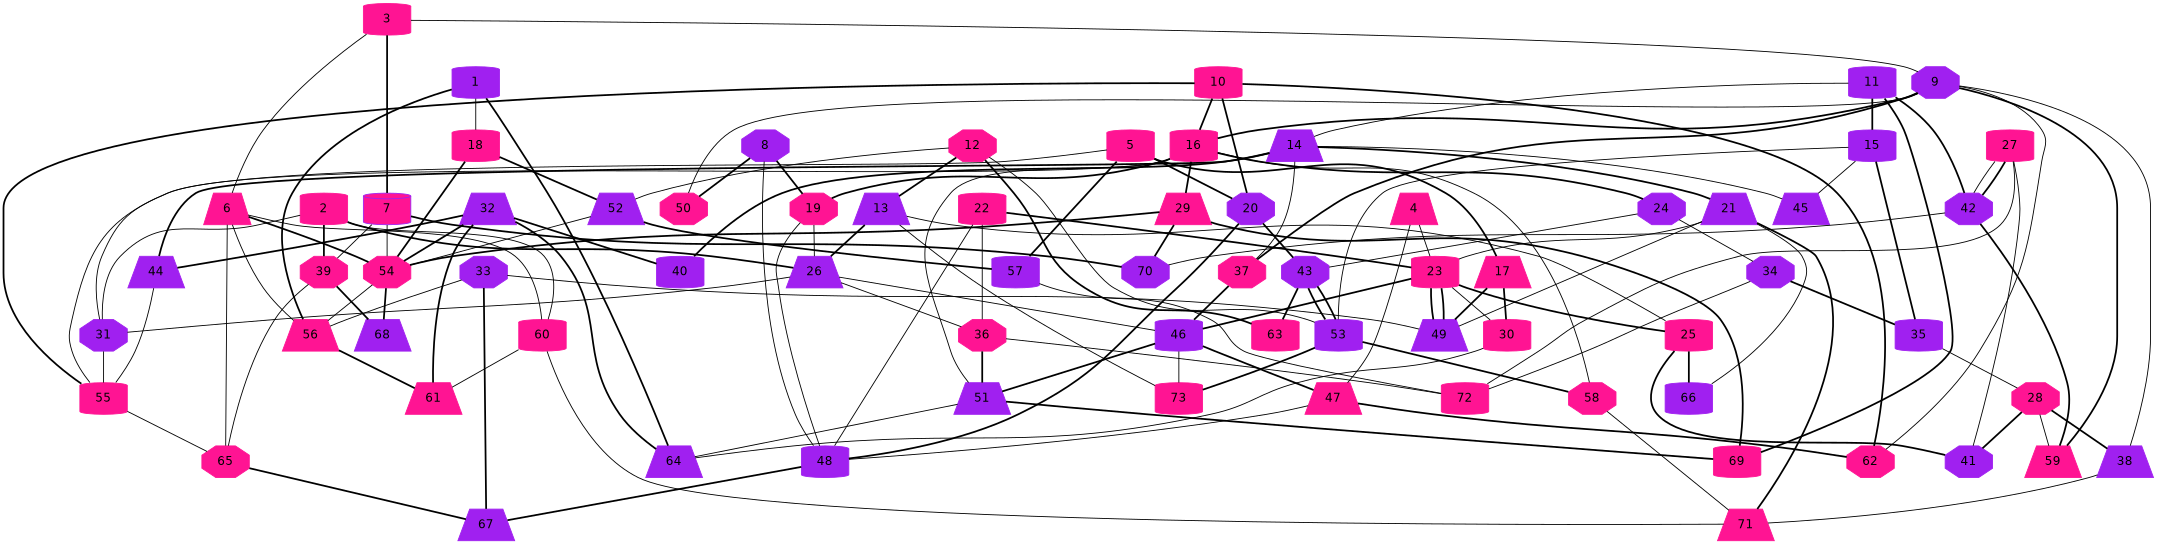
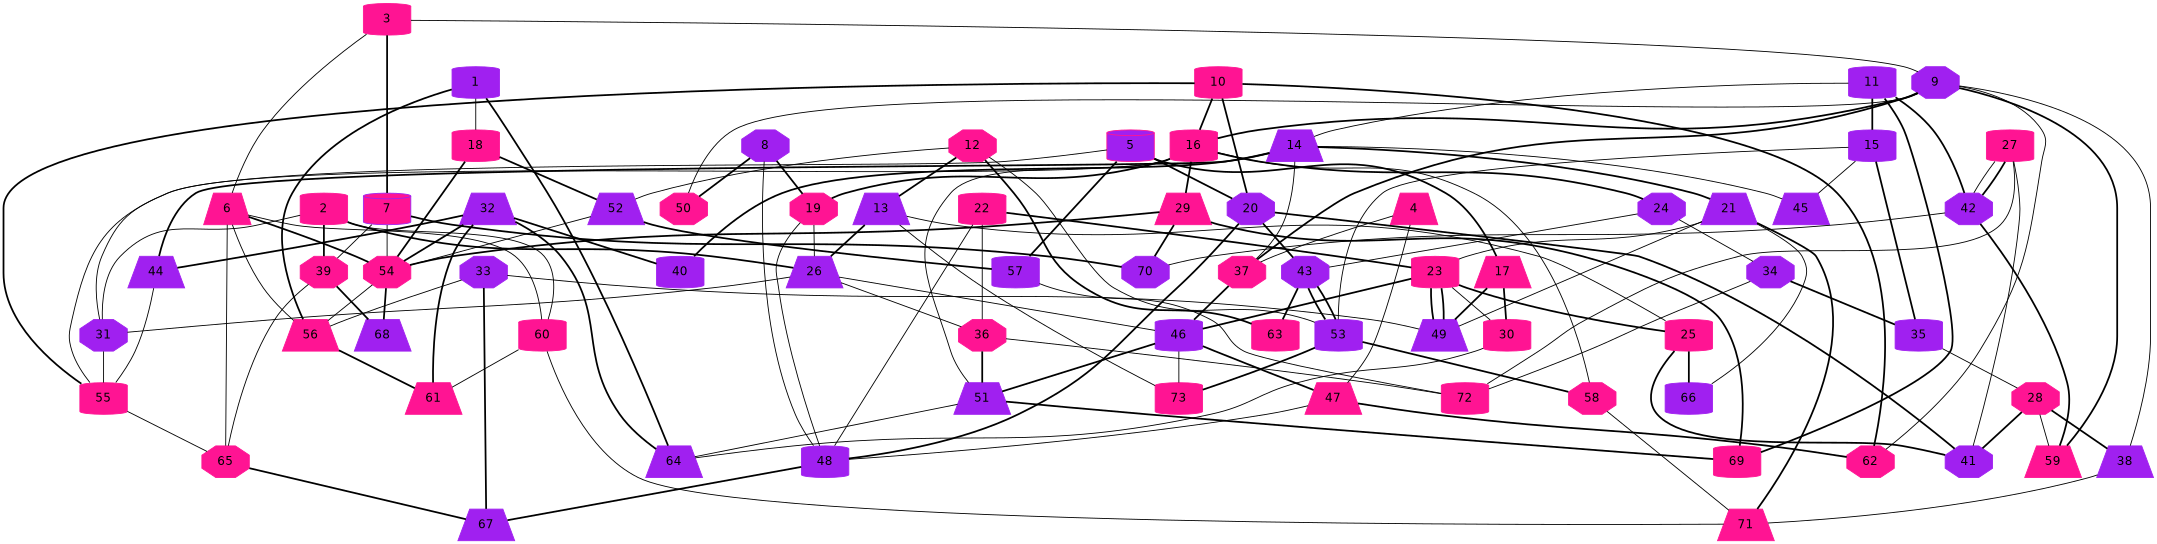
node "5": fillcolor deeppink -> purple
edge "4" -- "23": now "4" -- "37"
edge "20" -- "41": added
